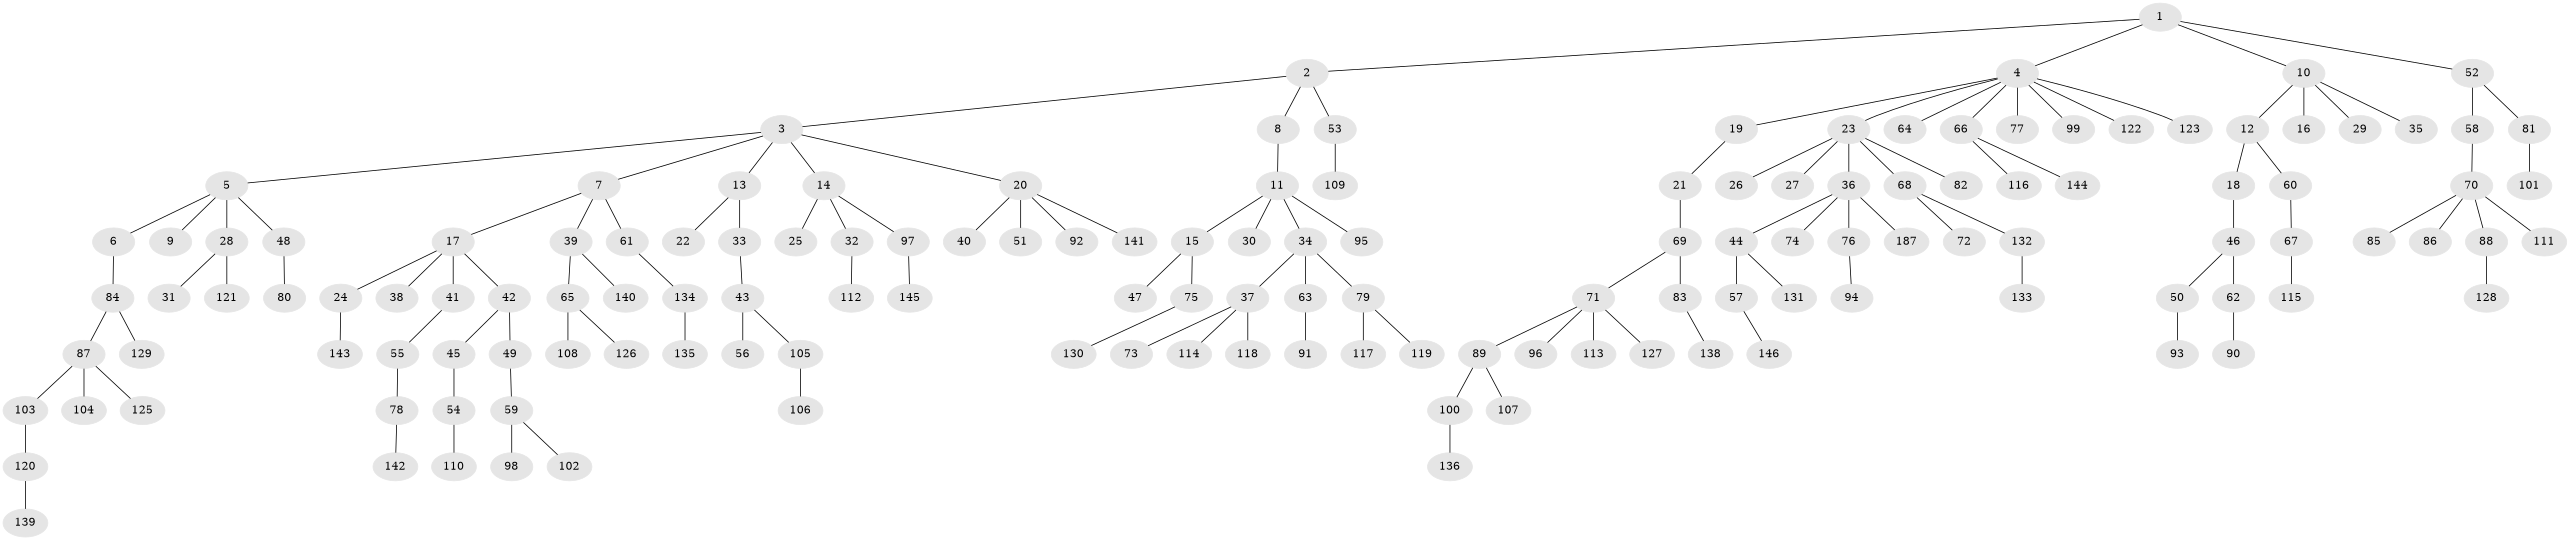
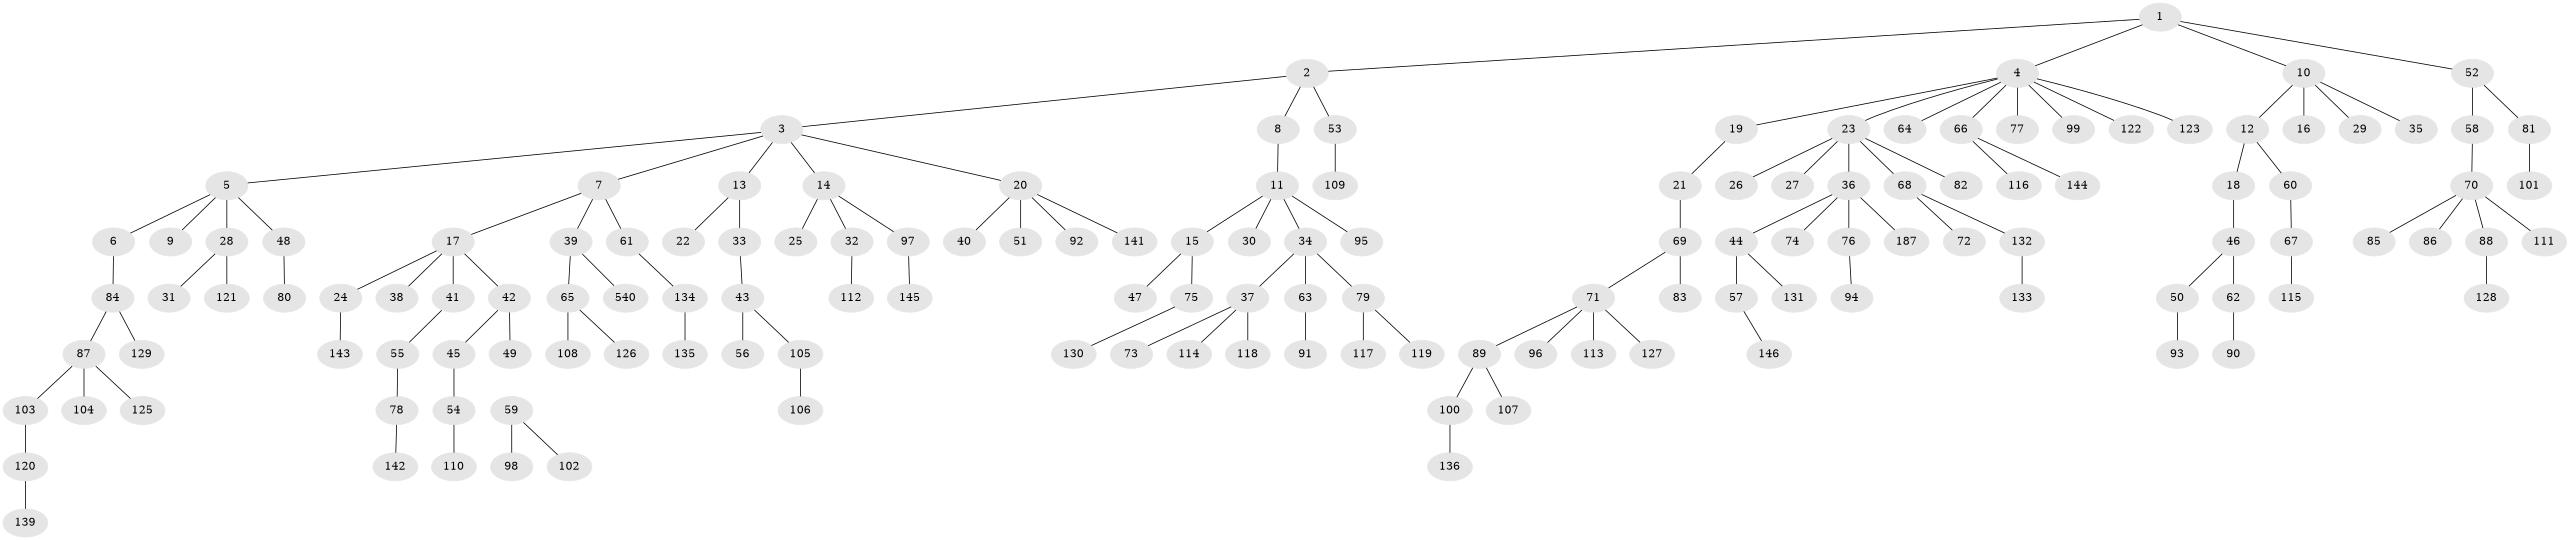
node "140": label "140" -> "540"
node "138": removed
edge "49" -- "59": removed
